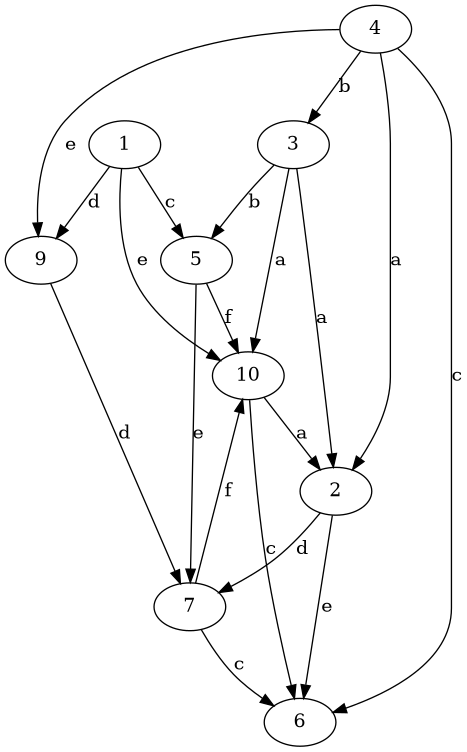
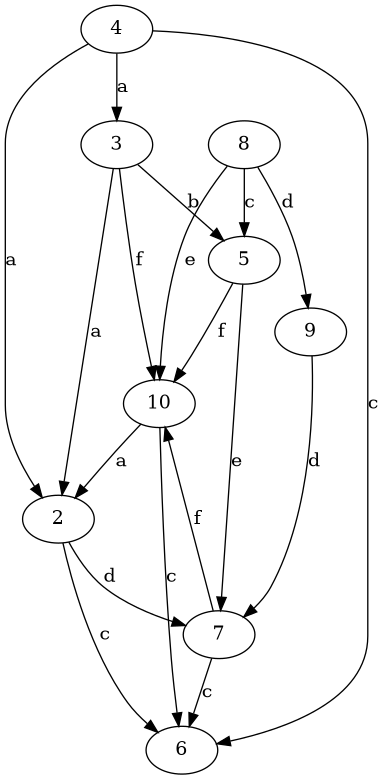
edge "4" -> "9": removed, label "e"
edge "4" -> "3": label "b" -> "a"
node "1": label "1" -> "8"
edge "3" -> "10": label "a" -> "f"
edge "2" -> "6": label "e" -> "c"
